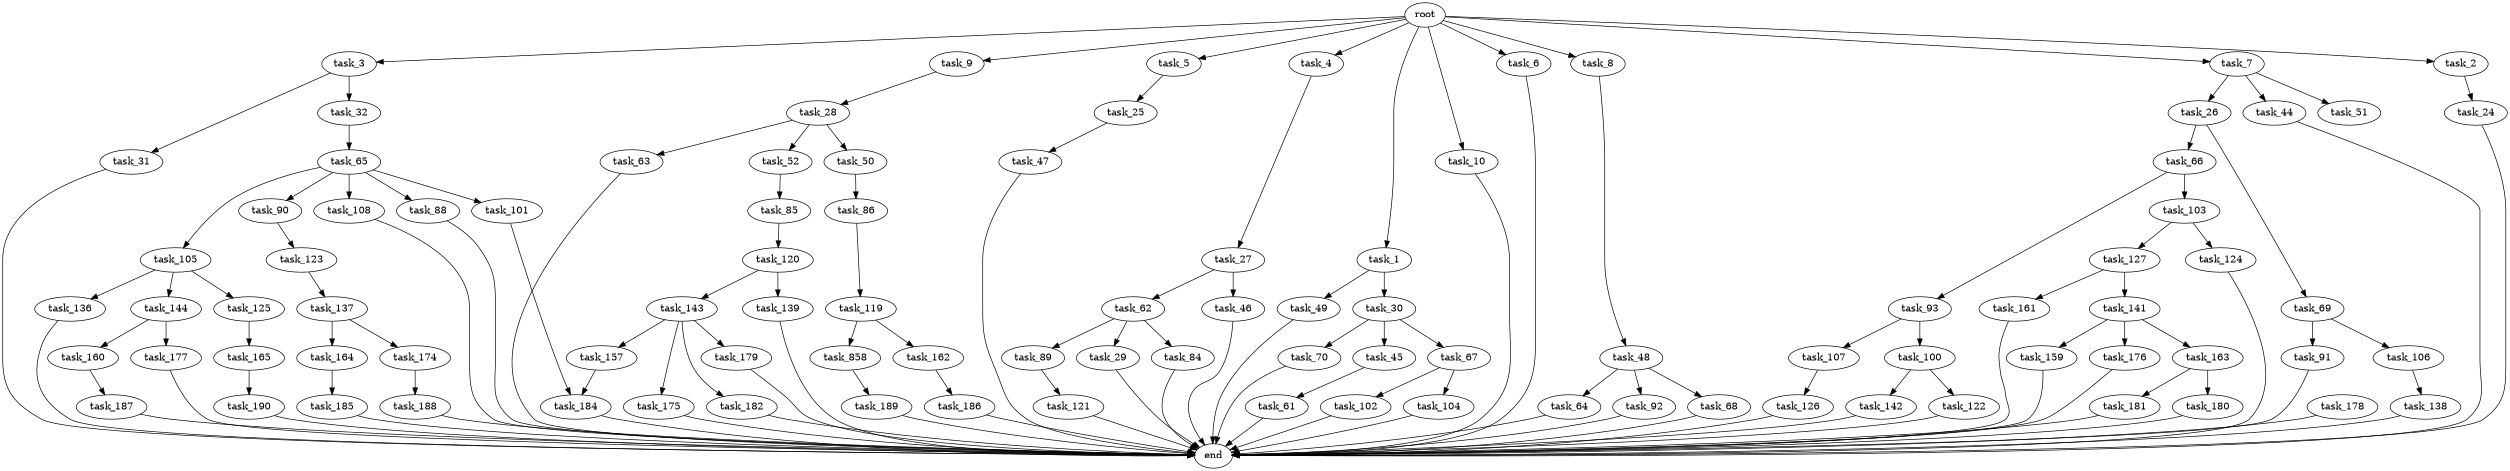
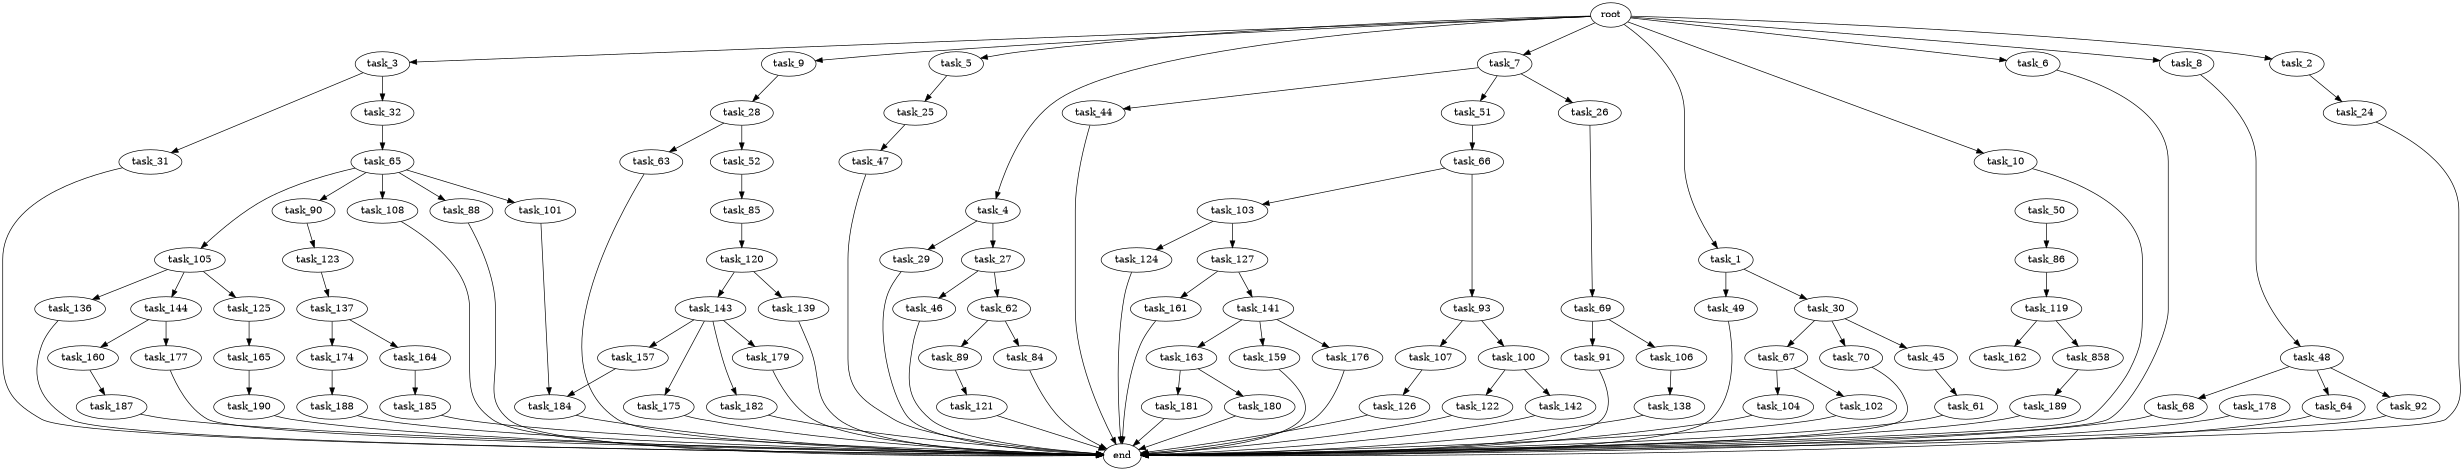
edge "task_26" -> "task_66": now "task_51" -> "task_66"
edge "task_28" -> "task_50": removed
edge "task_62" -> "task_29": now "task_4" -> "task_29"
node "task_186": removed
